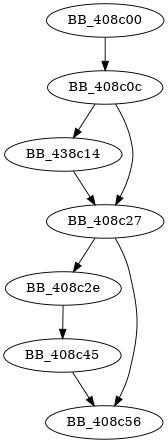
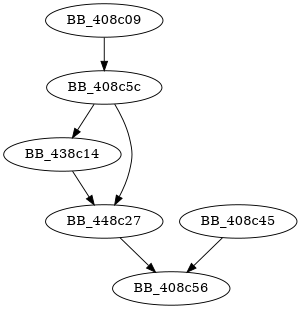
node "BB_408c00": label "BB_408c00" -> "BB_408c09"
node "BB_408c0c": label "BB_408c0c" -> "BB_408c5c"
node "BB_408c27": label "BB_408c27" -> "BB_448c27"
node "BB_408c2e": removed
